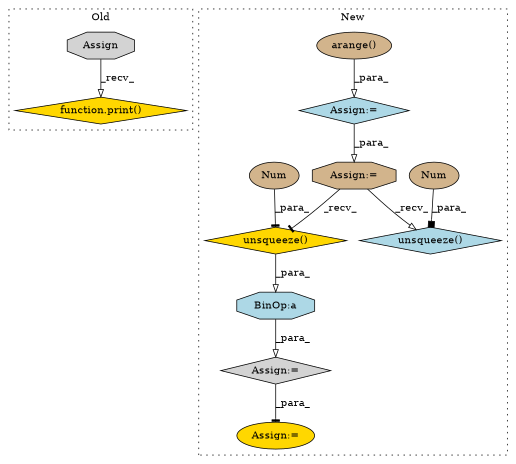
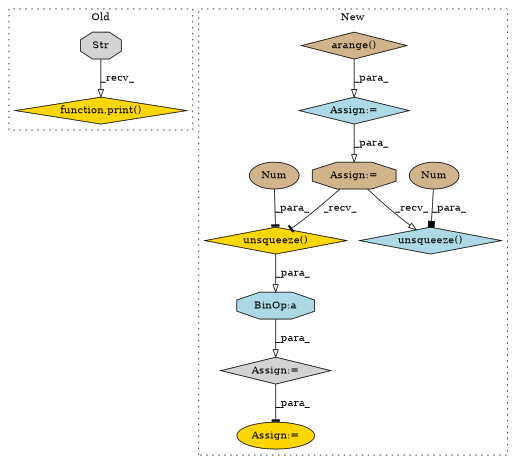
node "Assign": label "Assign" -> "Str"
node "arange()": shape ellipse -> diamond
